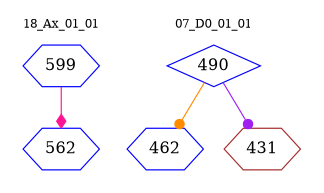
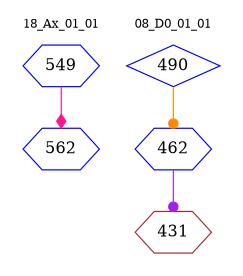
cluster "07_D0_01_01": label "07_D0_01_01" -> "08_D0_01_01"
node "599": label "599" -> "549"
edge "490" -> "431": now "462" -> "431"
